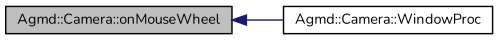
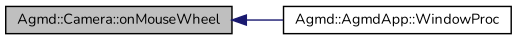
node "Agmd::Camera::WindowProc": label "Agmd::Camera::WindowProc" -> "Agmd::AgmdApp::WindowProc"
